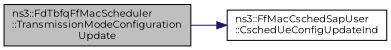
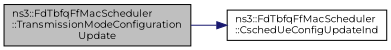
node "ns3::FfMacCschedSapUser ::CschedUeConfigUpdateInd": label "ns3::FfMacCschedSapUser ::CschedUeConfigUpdateInd" -> "ns3::FdTbfqFfMacScheduler ::CschedUeConfigUpdateInd"
